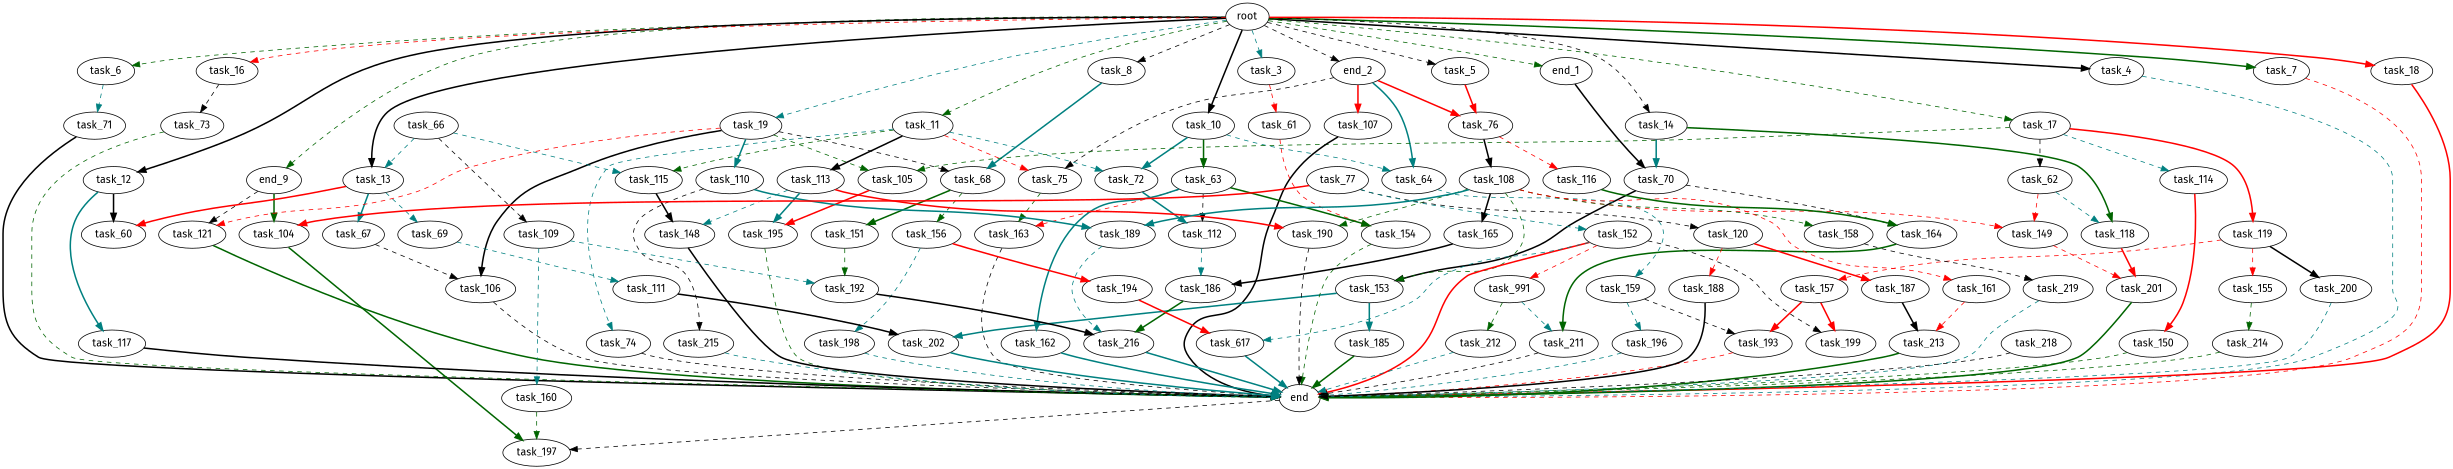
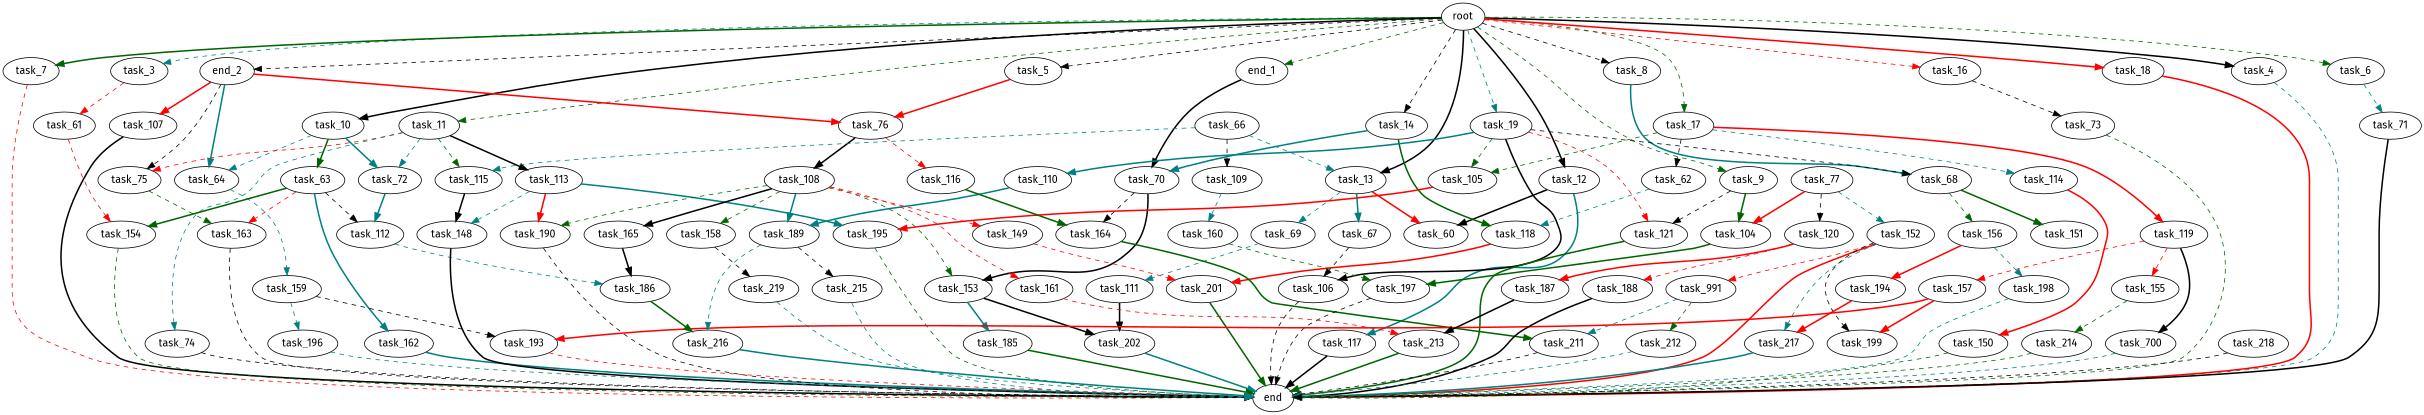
node "end_9": label "end_9" -> "task_9"
edge "task_62" -> "task_149": removed
edge "task_110" -> "task_215": now "task_189" -> "task_215"
node "task_192": removed
node "task_200": label "task_200" -> "task_700"
edge "task_153" -> "task_202": color teal -> black
node "task_617": label "task_617" -> "task_217"
edge "end" -> "task_197": reversed
